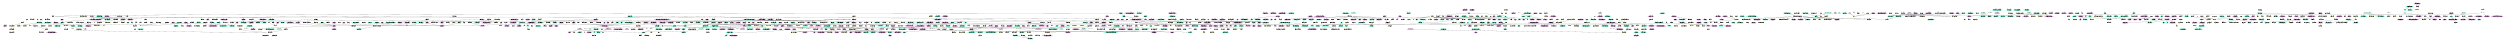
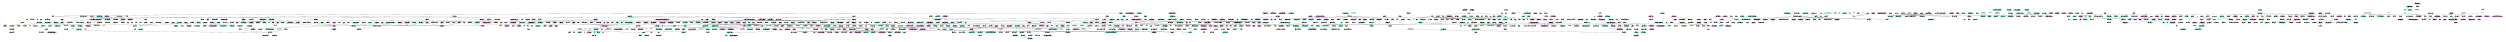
node "Will Smith": fillcolor aquamarine -> lightyellow
